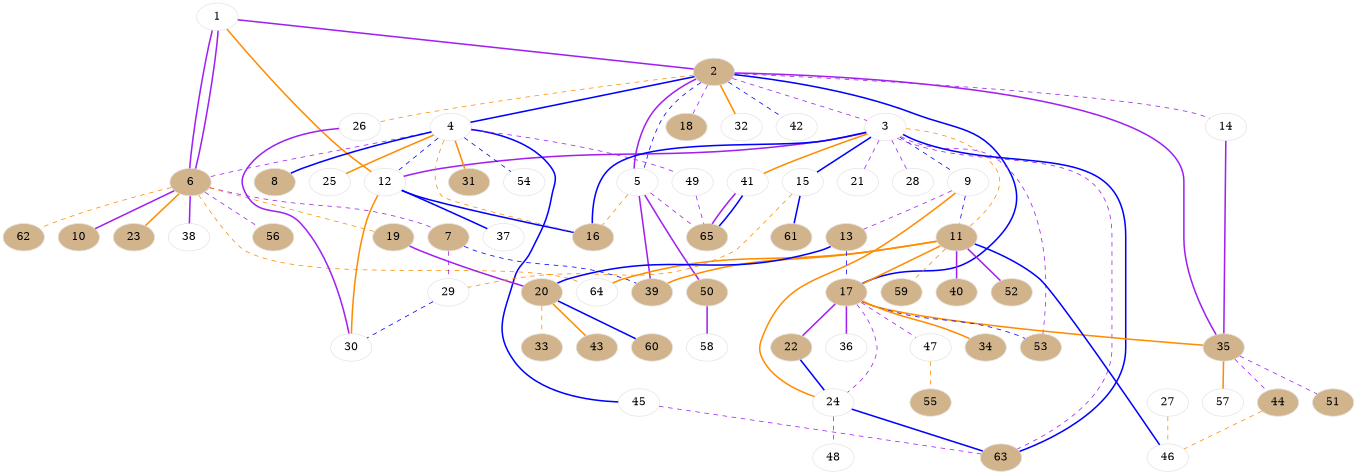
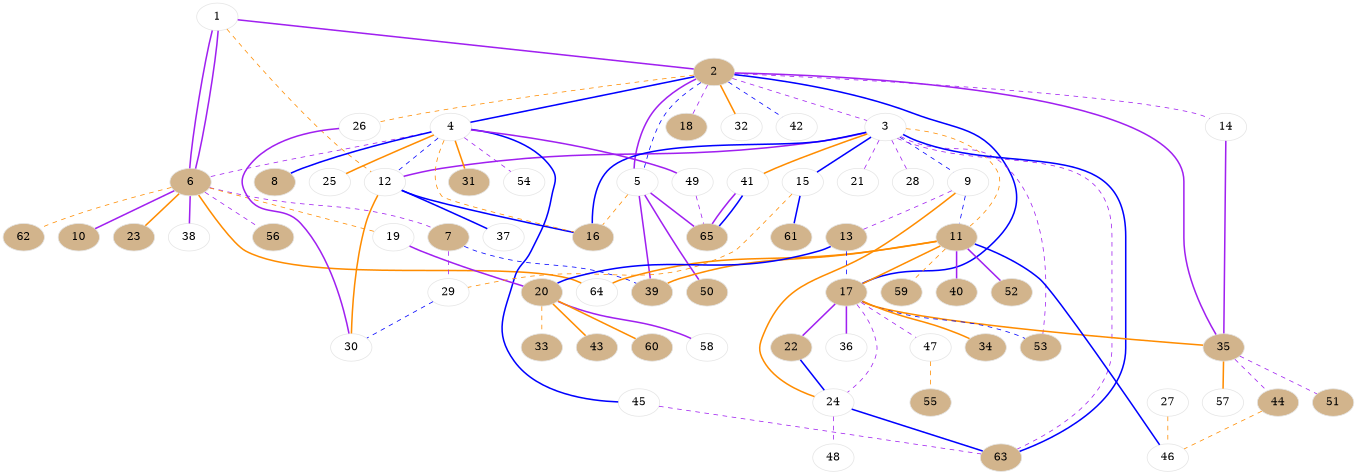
edge "1" -- "12": style bold -> dashed
edge "4" -- "49": style dashed -> bold
edge "4" -- "54": color blue -> purple
edge "5" -- "65": style dashed -> bold
node "19": fillcolor tan -> white
edge "6" -- "64": style dashed -> bold
edge "20" -- "60": color blue -> darkorange
edge "50" -- "58": now "20" -- "58"
